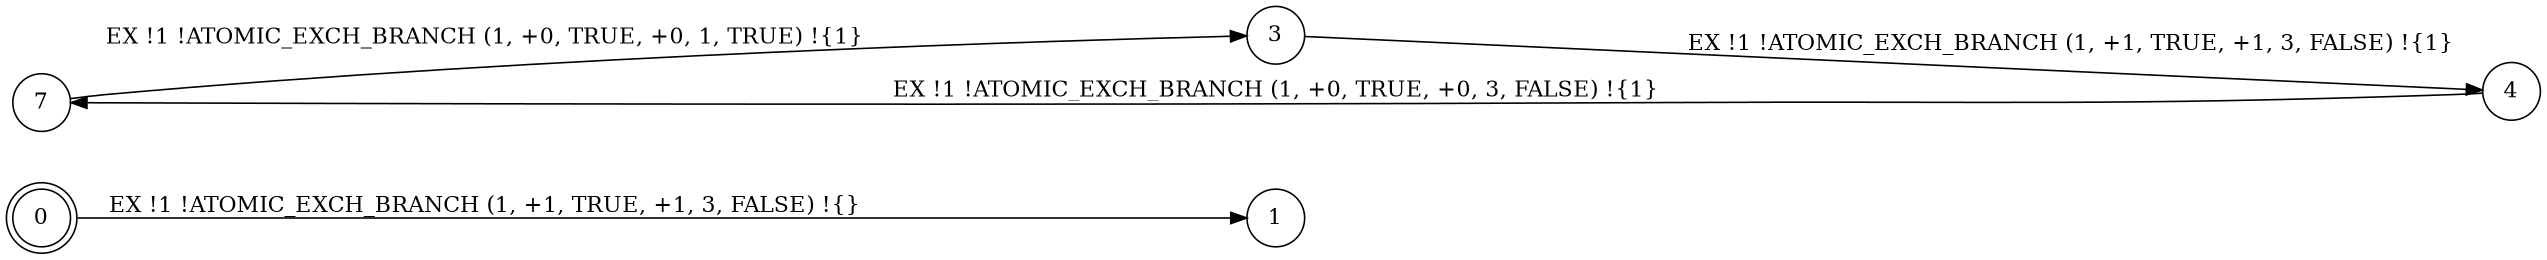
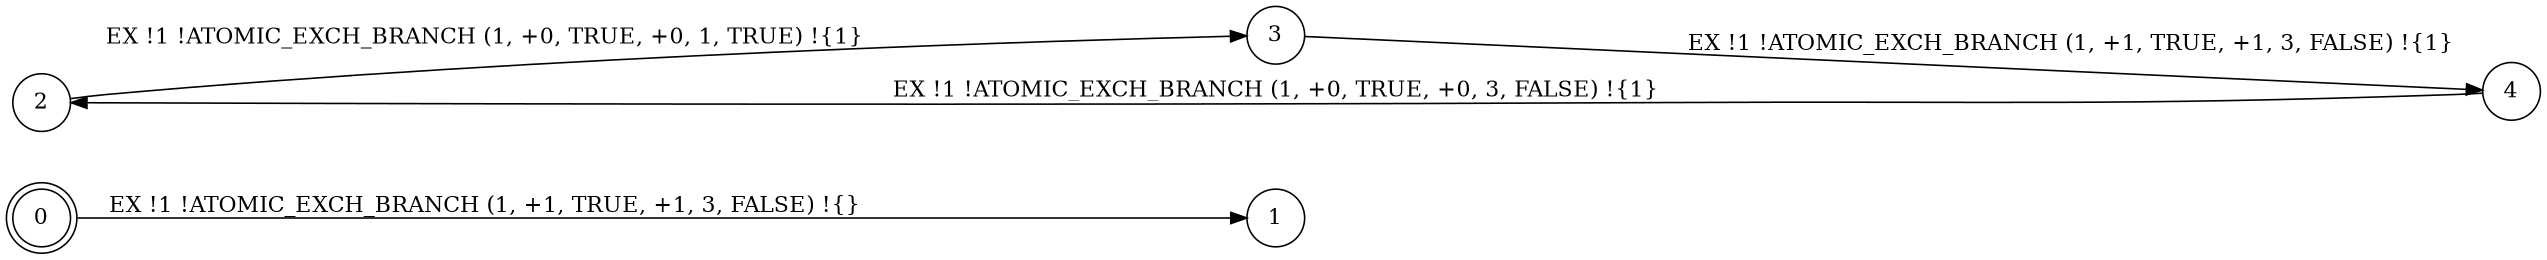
node "7": label "7" -> "2"
